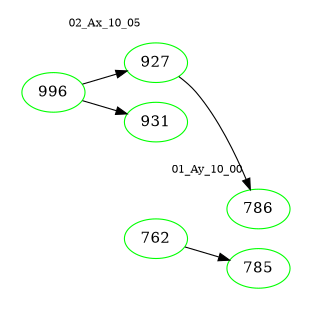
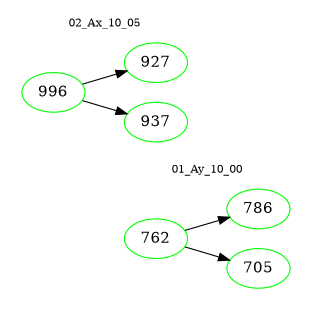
node "931": label "931" -> "937"
edge "927" -> "786": now "762" -> "786"
node "785": label "785" -> "705"
